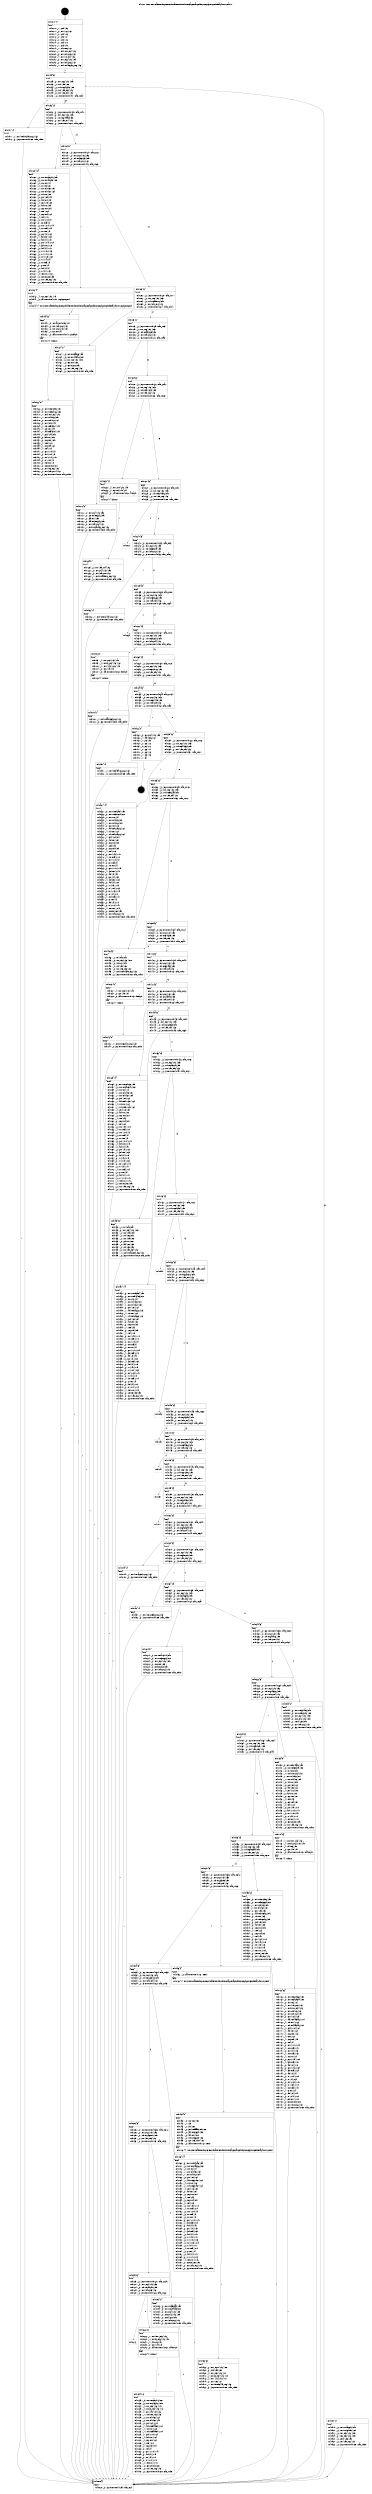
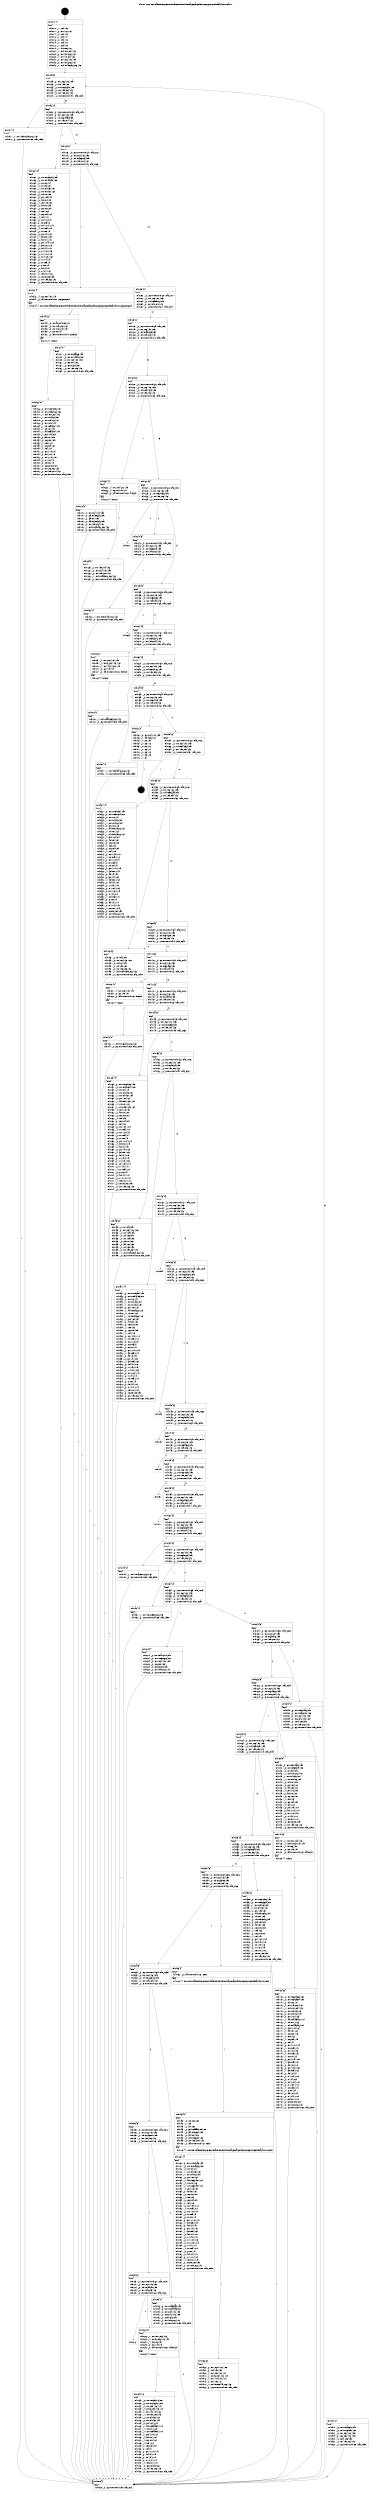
edge "0x4012e2 [22]" -> "0x401674 [27]": removed, label "1"
edge "0x401340 [25]" -> "0x401359 [25]": now "0x401327 [25]" -> "0x401359 [25]"
